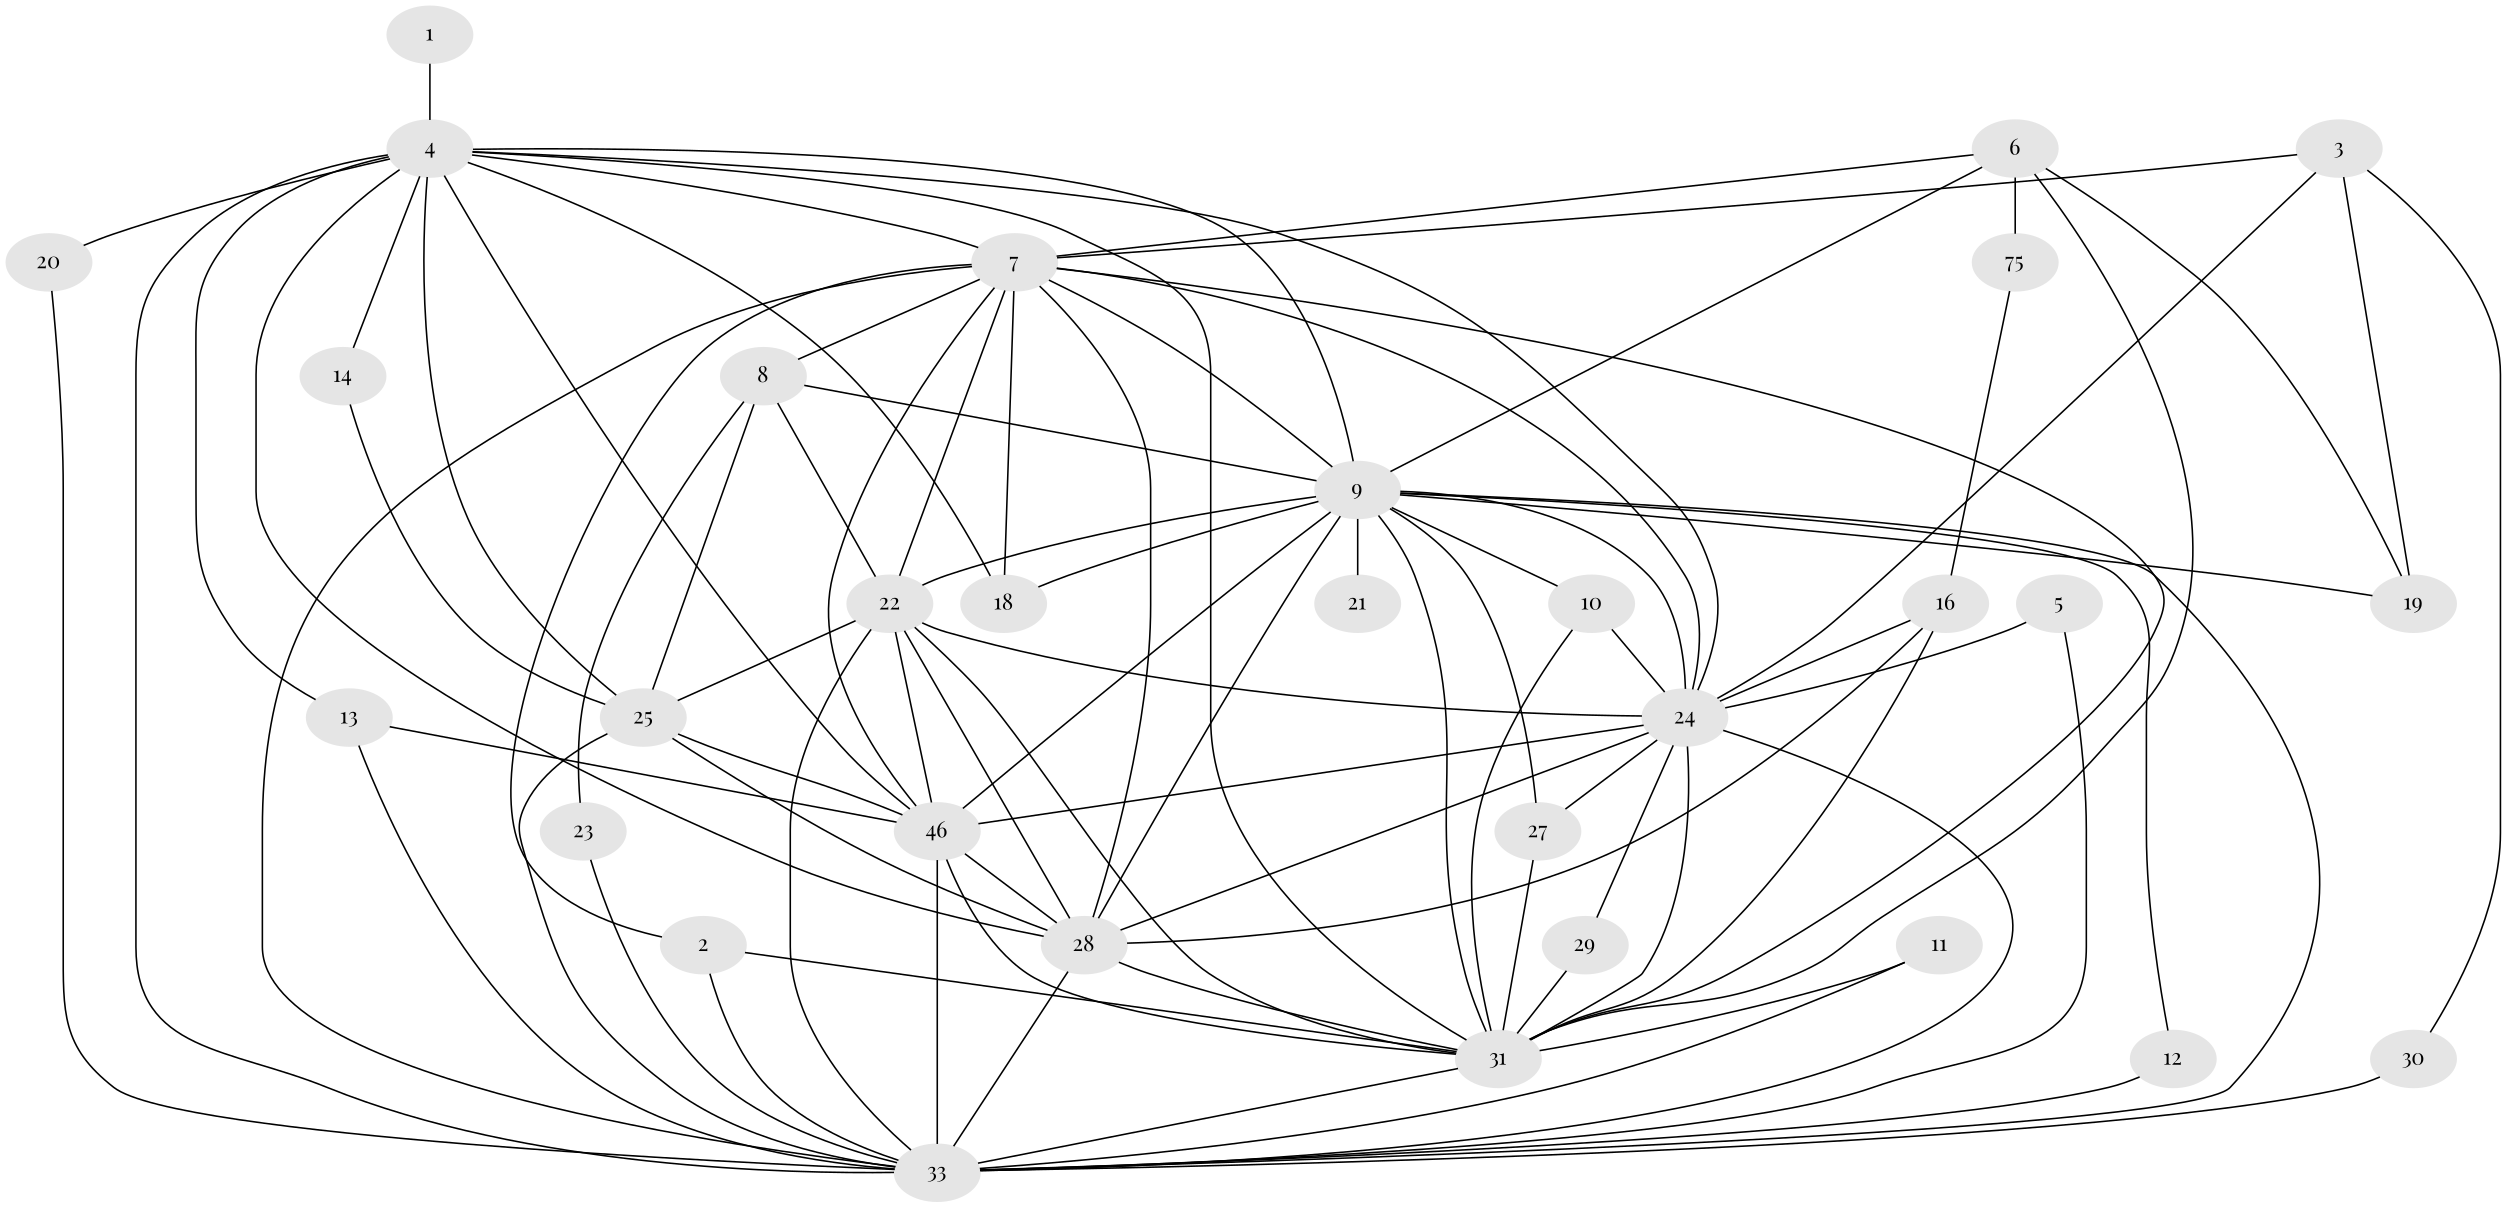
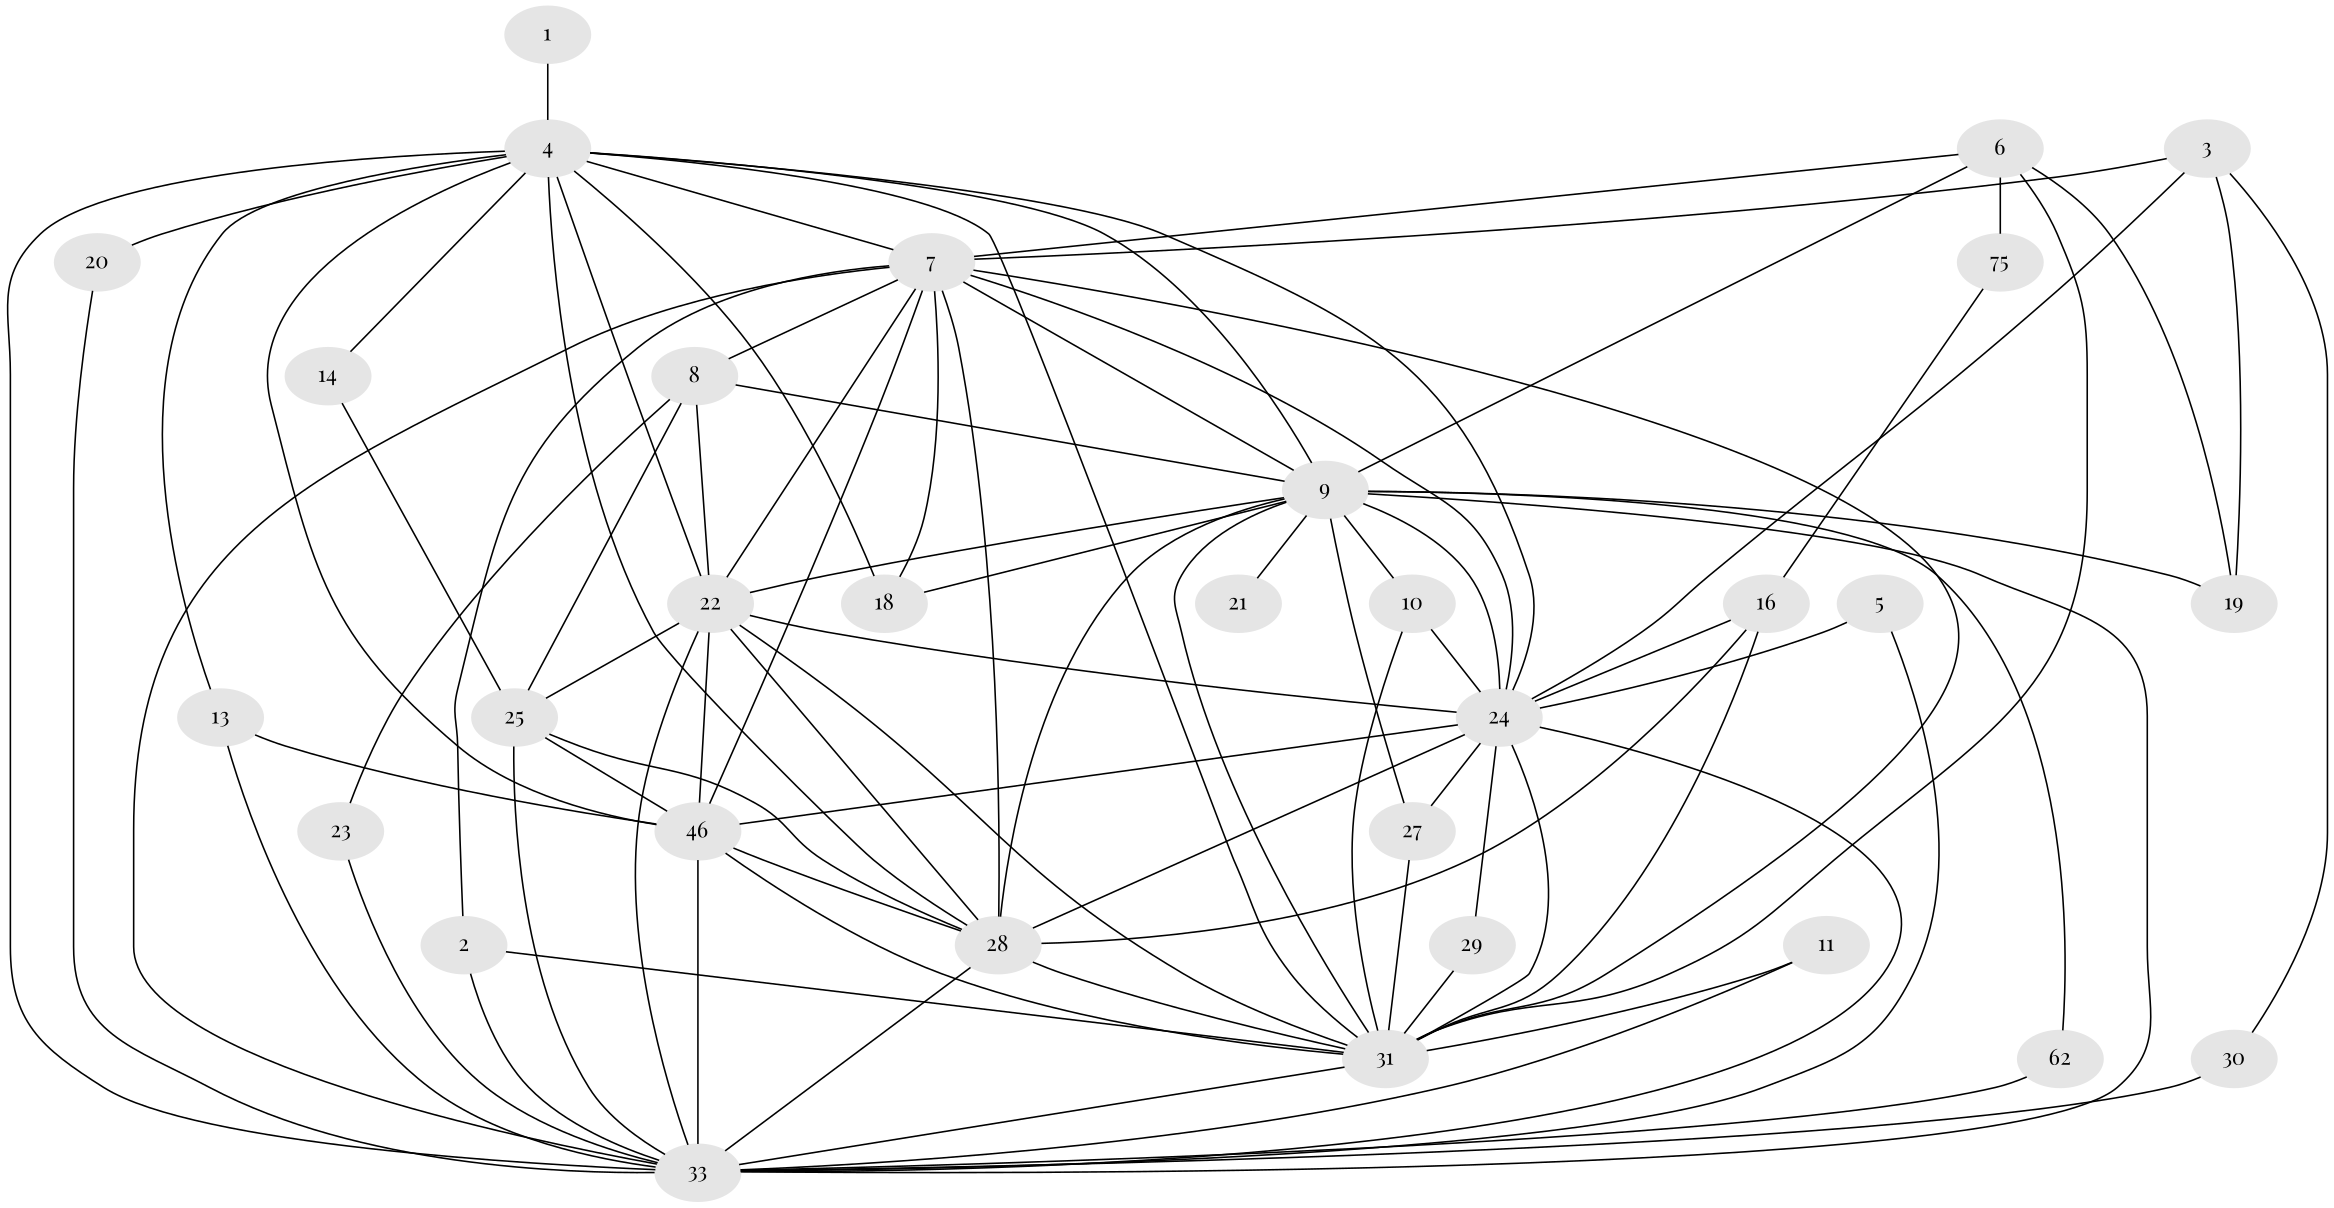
edge "4" -- "25": now "4" -- "22"
edge "9" -- "46": removed
node "12": label "12" -> "62"
